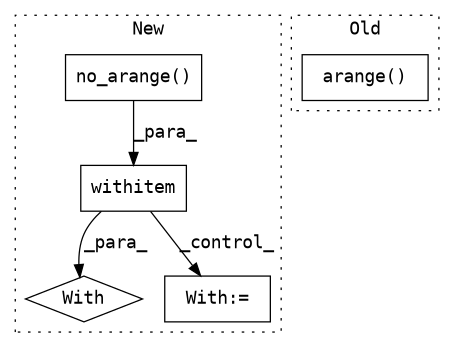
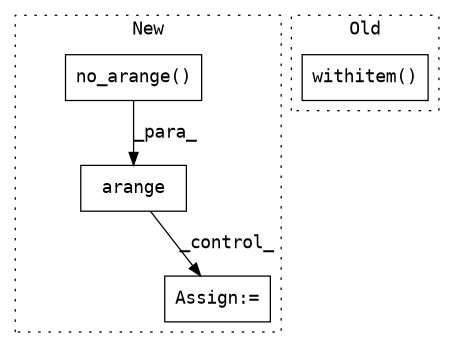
node "arange()": label "arange()" -> "withitem()"
node "withitem": label "withitem" -> "arange"
node "With": removed
node "With:=": label "With:=" -> "Assign:="
